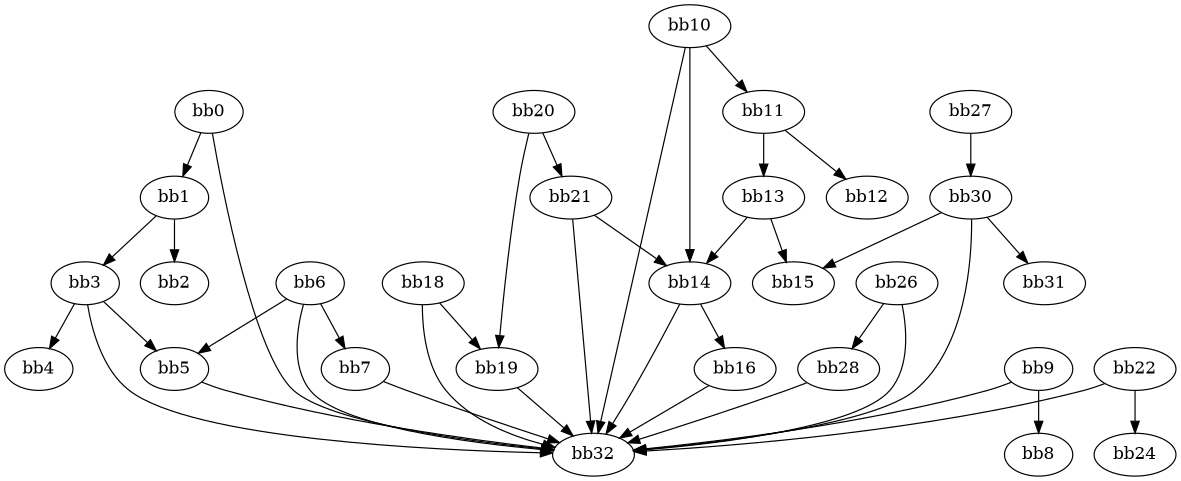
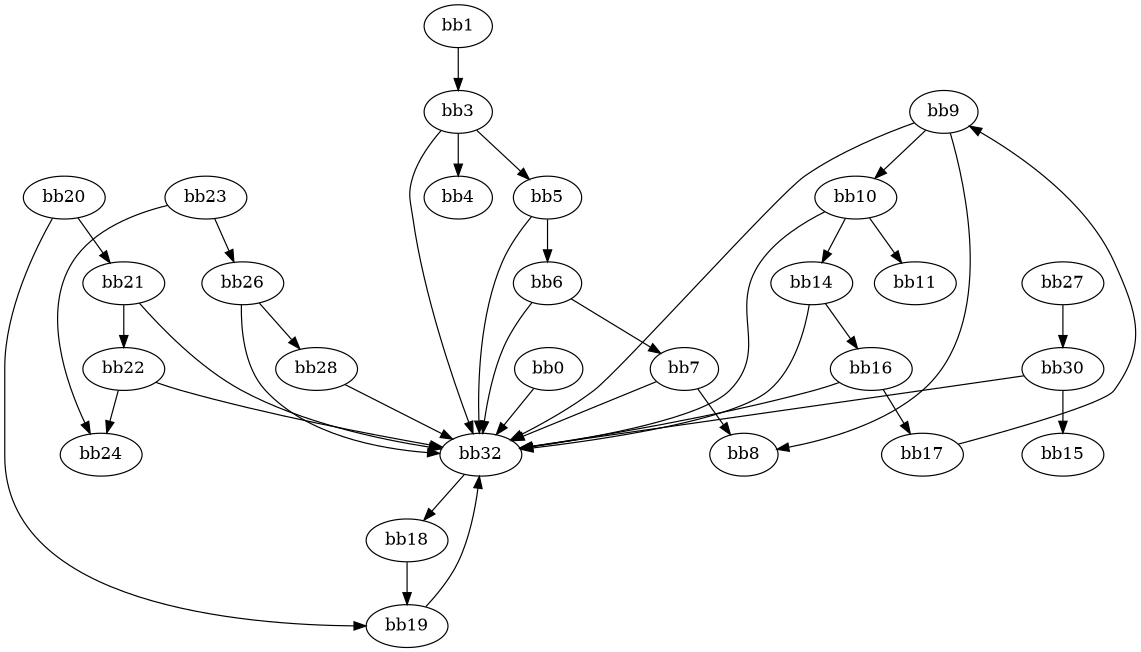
edge "bb0" -> "bb1": removed
edge "bb9" -> "bb10": added
node "bb23": added
node "bb13": removed
node "bb12": removed
edge "bb21" -> "bb14": now "bb21" -> "bb22"
node "bb2": removed
node "bb31": removed
edge "bb6" -> "bb5": reversed
edge "bb18" -> "bb32": reversed
edge "bb7" -> "bb8": added
node "bb17": added
